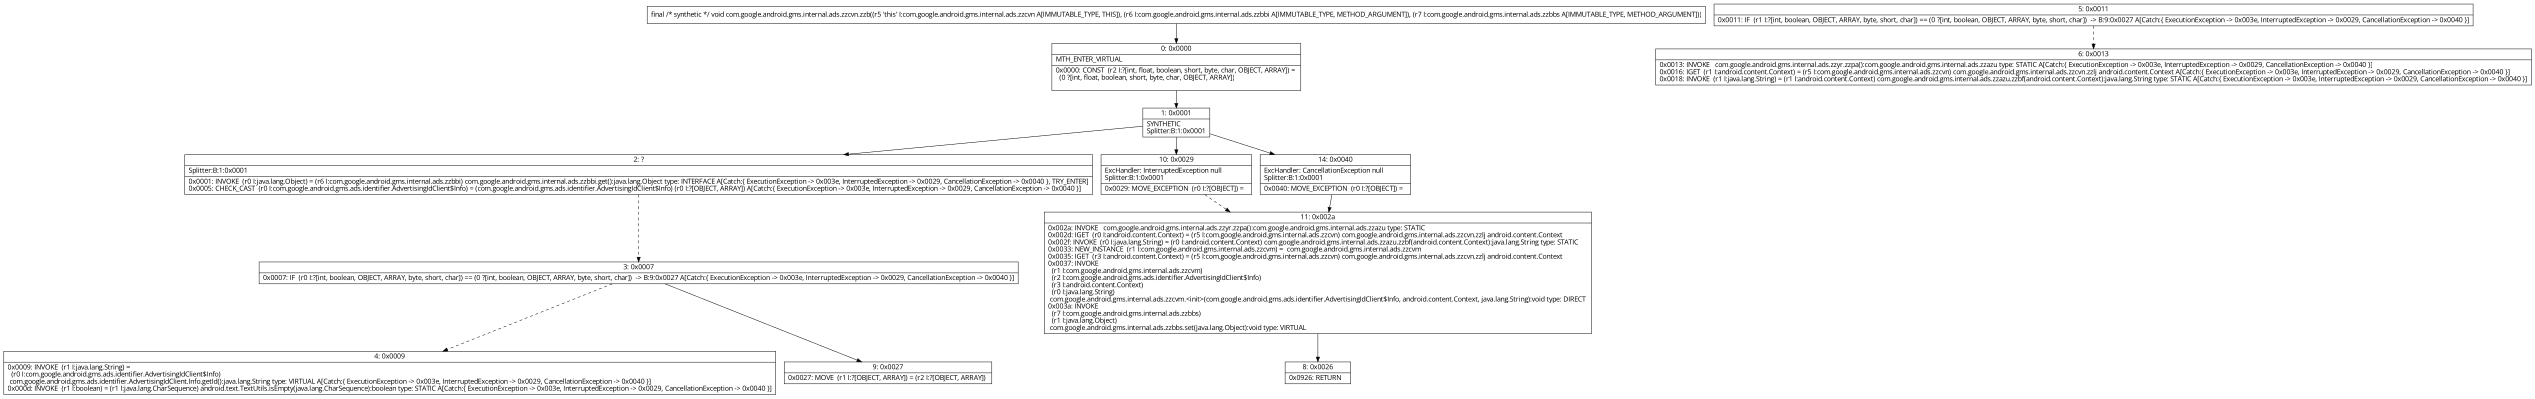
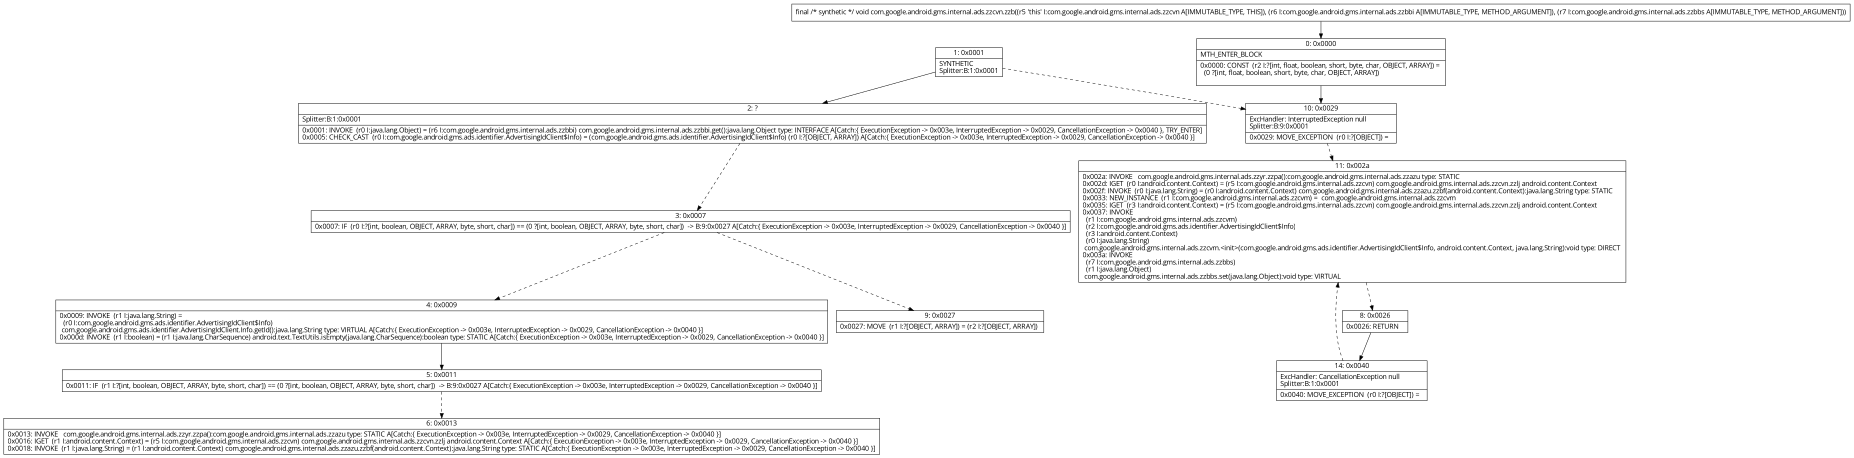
node "0: 0x0000": text "MTH_ENTER_VIRTUAL" -> "MTH_ENTER_BLOCK"
edge "0: 0x0000" -> "1: 0x0001": now "0: 0x0000" -> "10: 0x0029"
edge "1: 0x0001" -> "10: 0x0029": style solid -> dashed
edge "1: 0x0001" -> "14: 0x0040": now "8: 0x0026" -> "14: 0x0040"
node "10: 0x0029": text "Splitter:B:1:0x0001" -> "Splitter:B:9:0x0001"
edge "14: 0x0040" -> "11: 0x002a": style solid -> dashed
edge "3: 0x0007" -> "9: 0x0027": style solid -> dashed
edge "11: 0x002a" -> "8: 0x0026": style solid -> dashed
edge "4: 0x0009" -> "5: 0x0011": added
node "8: 0x0026": text "0x0926: RETURN" -> "0x0026: RETURN"
